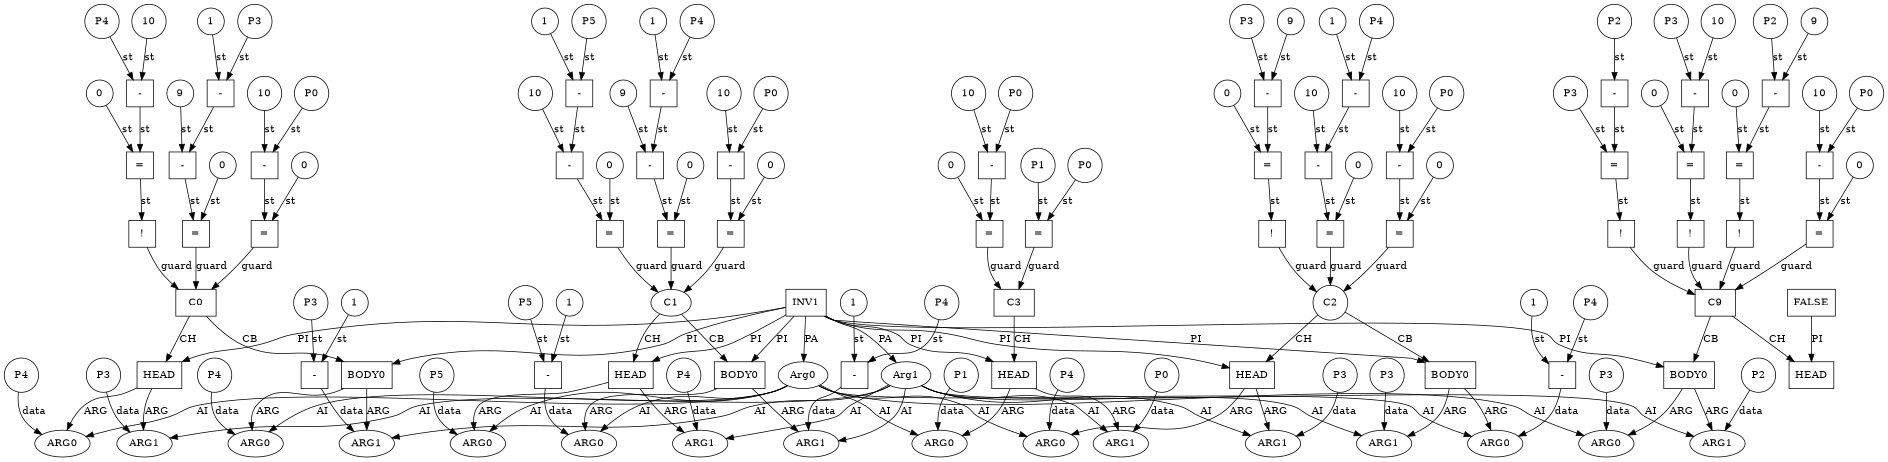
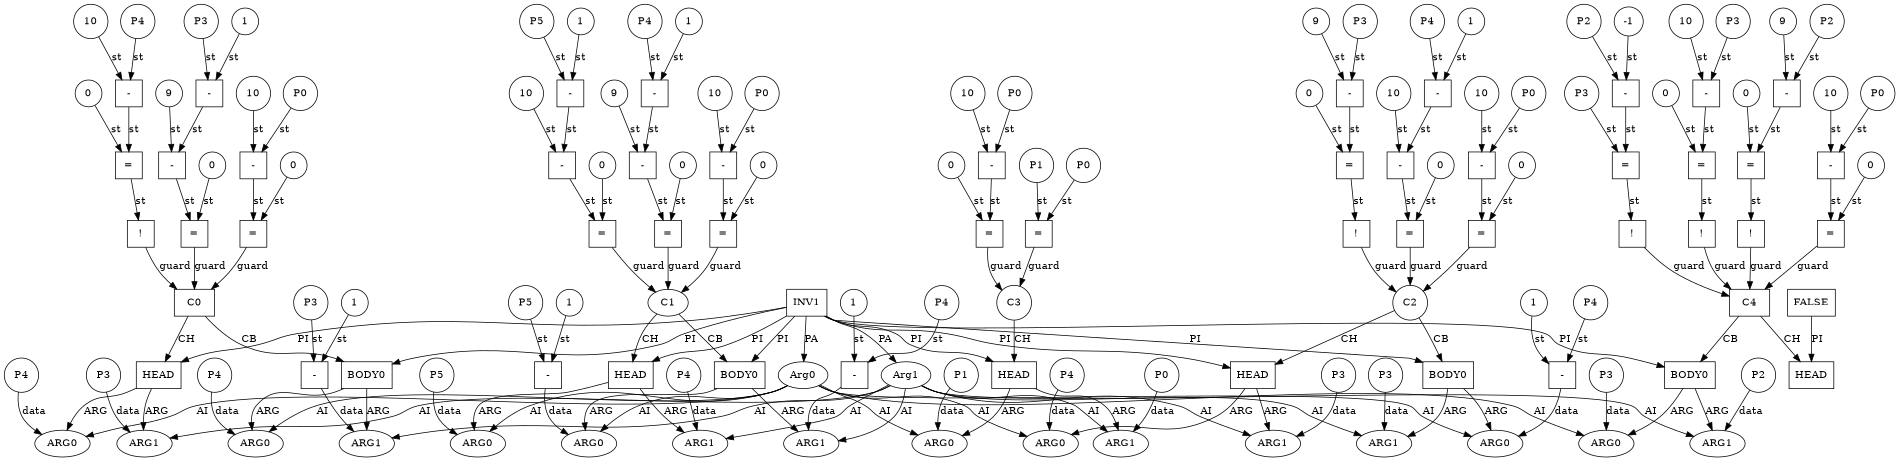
node "-1": added
node "C3": shape box -> circle
node "C9": label "C9" -> "C4"
